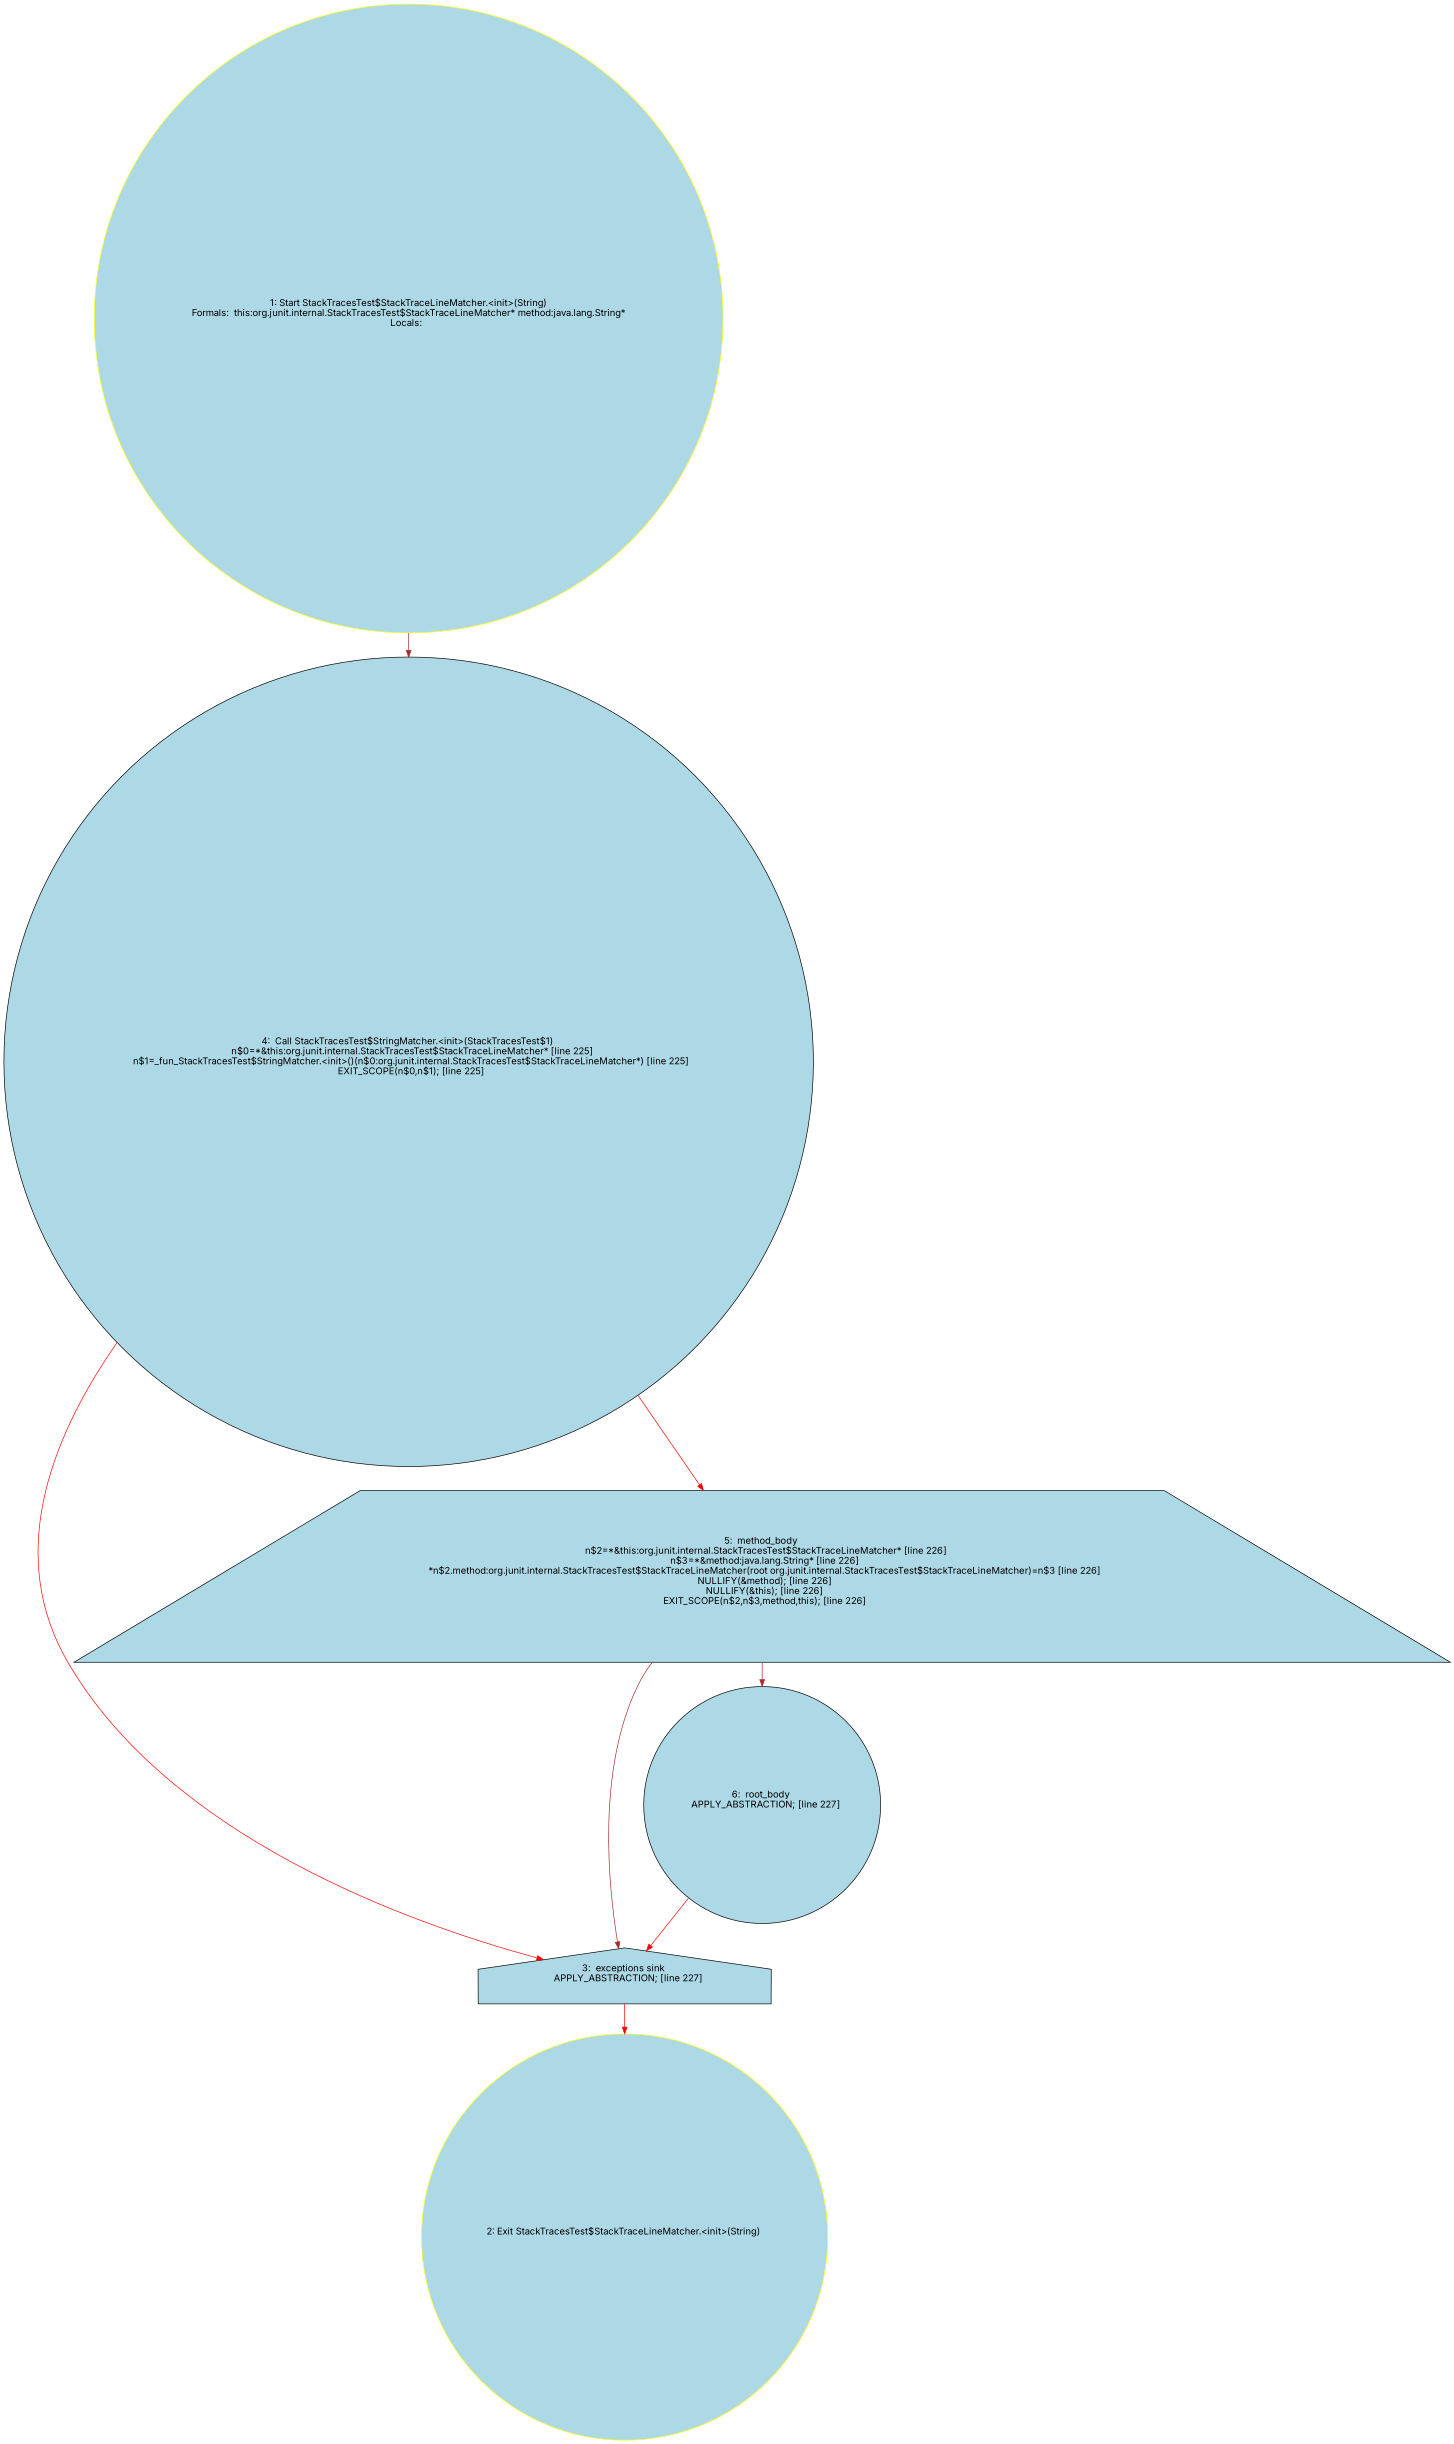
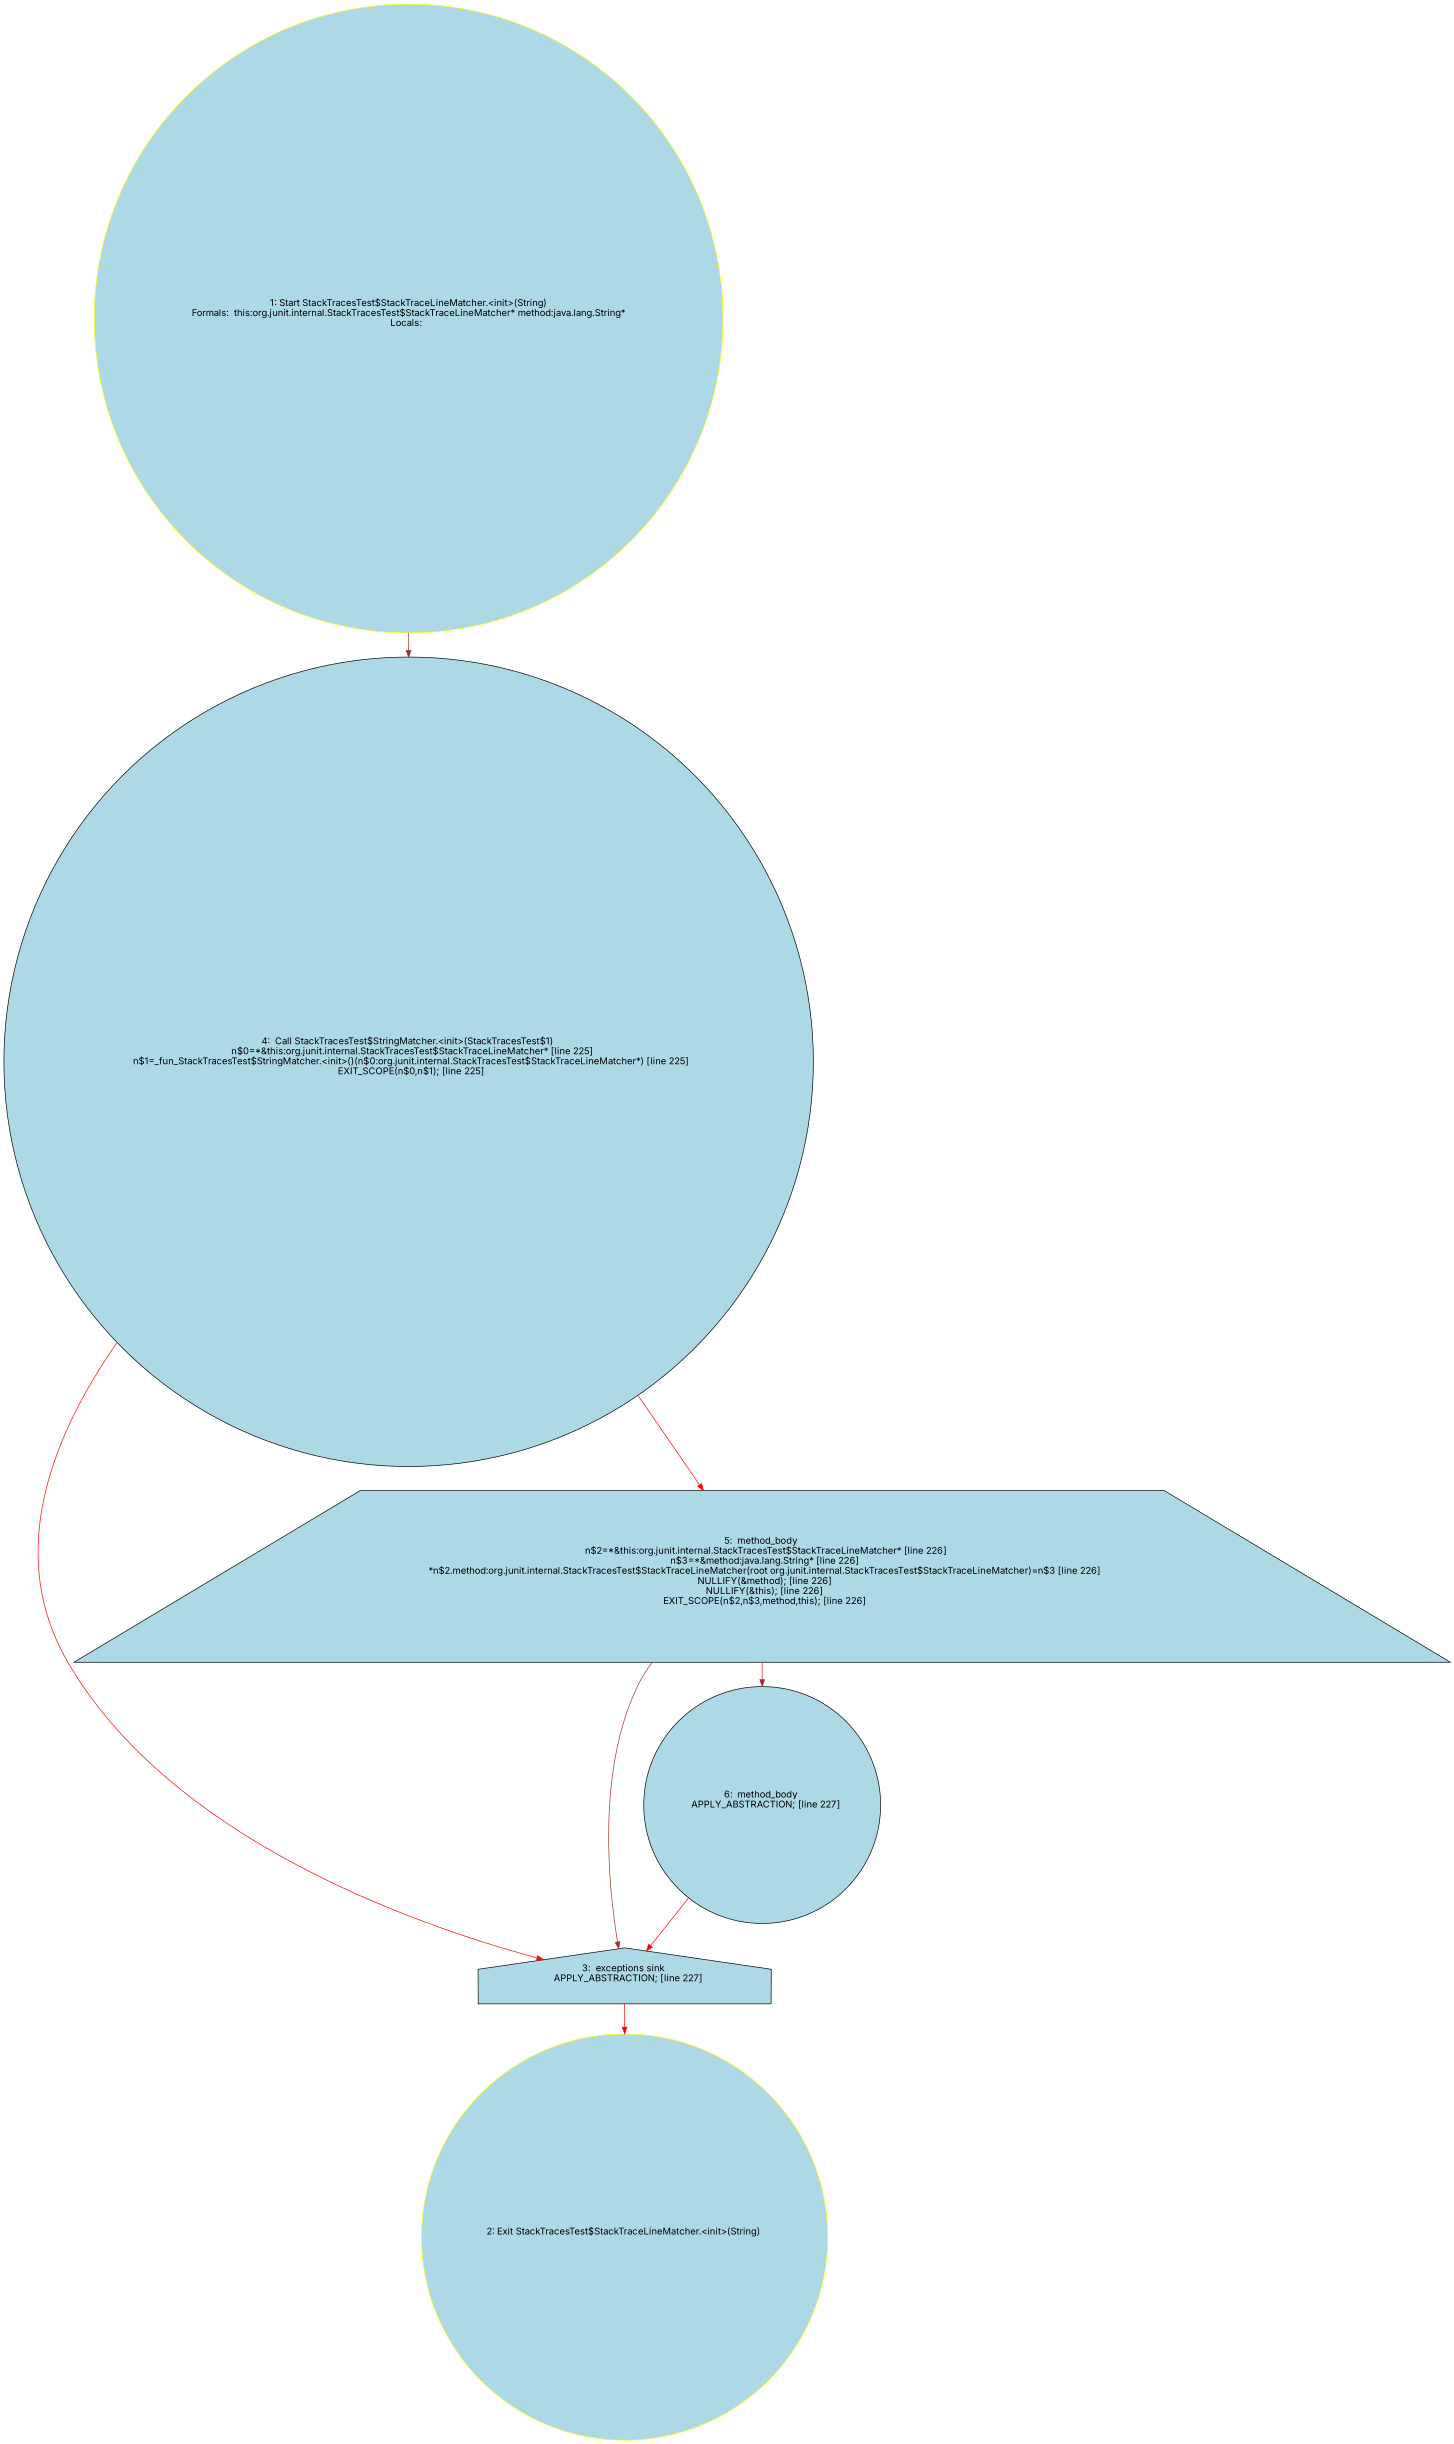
node "6:  root_body APPLY_ABSTRACTION; [line 227]": label "6:  root_body APPLY_ABSTRACTION; [line 227]" -> "6:  method_body APPLY_ABSTRACTION; [line 227]"
